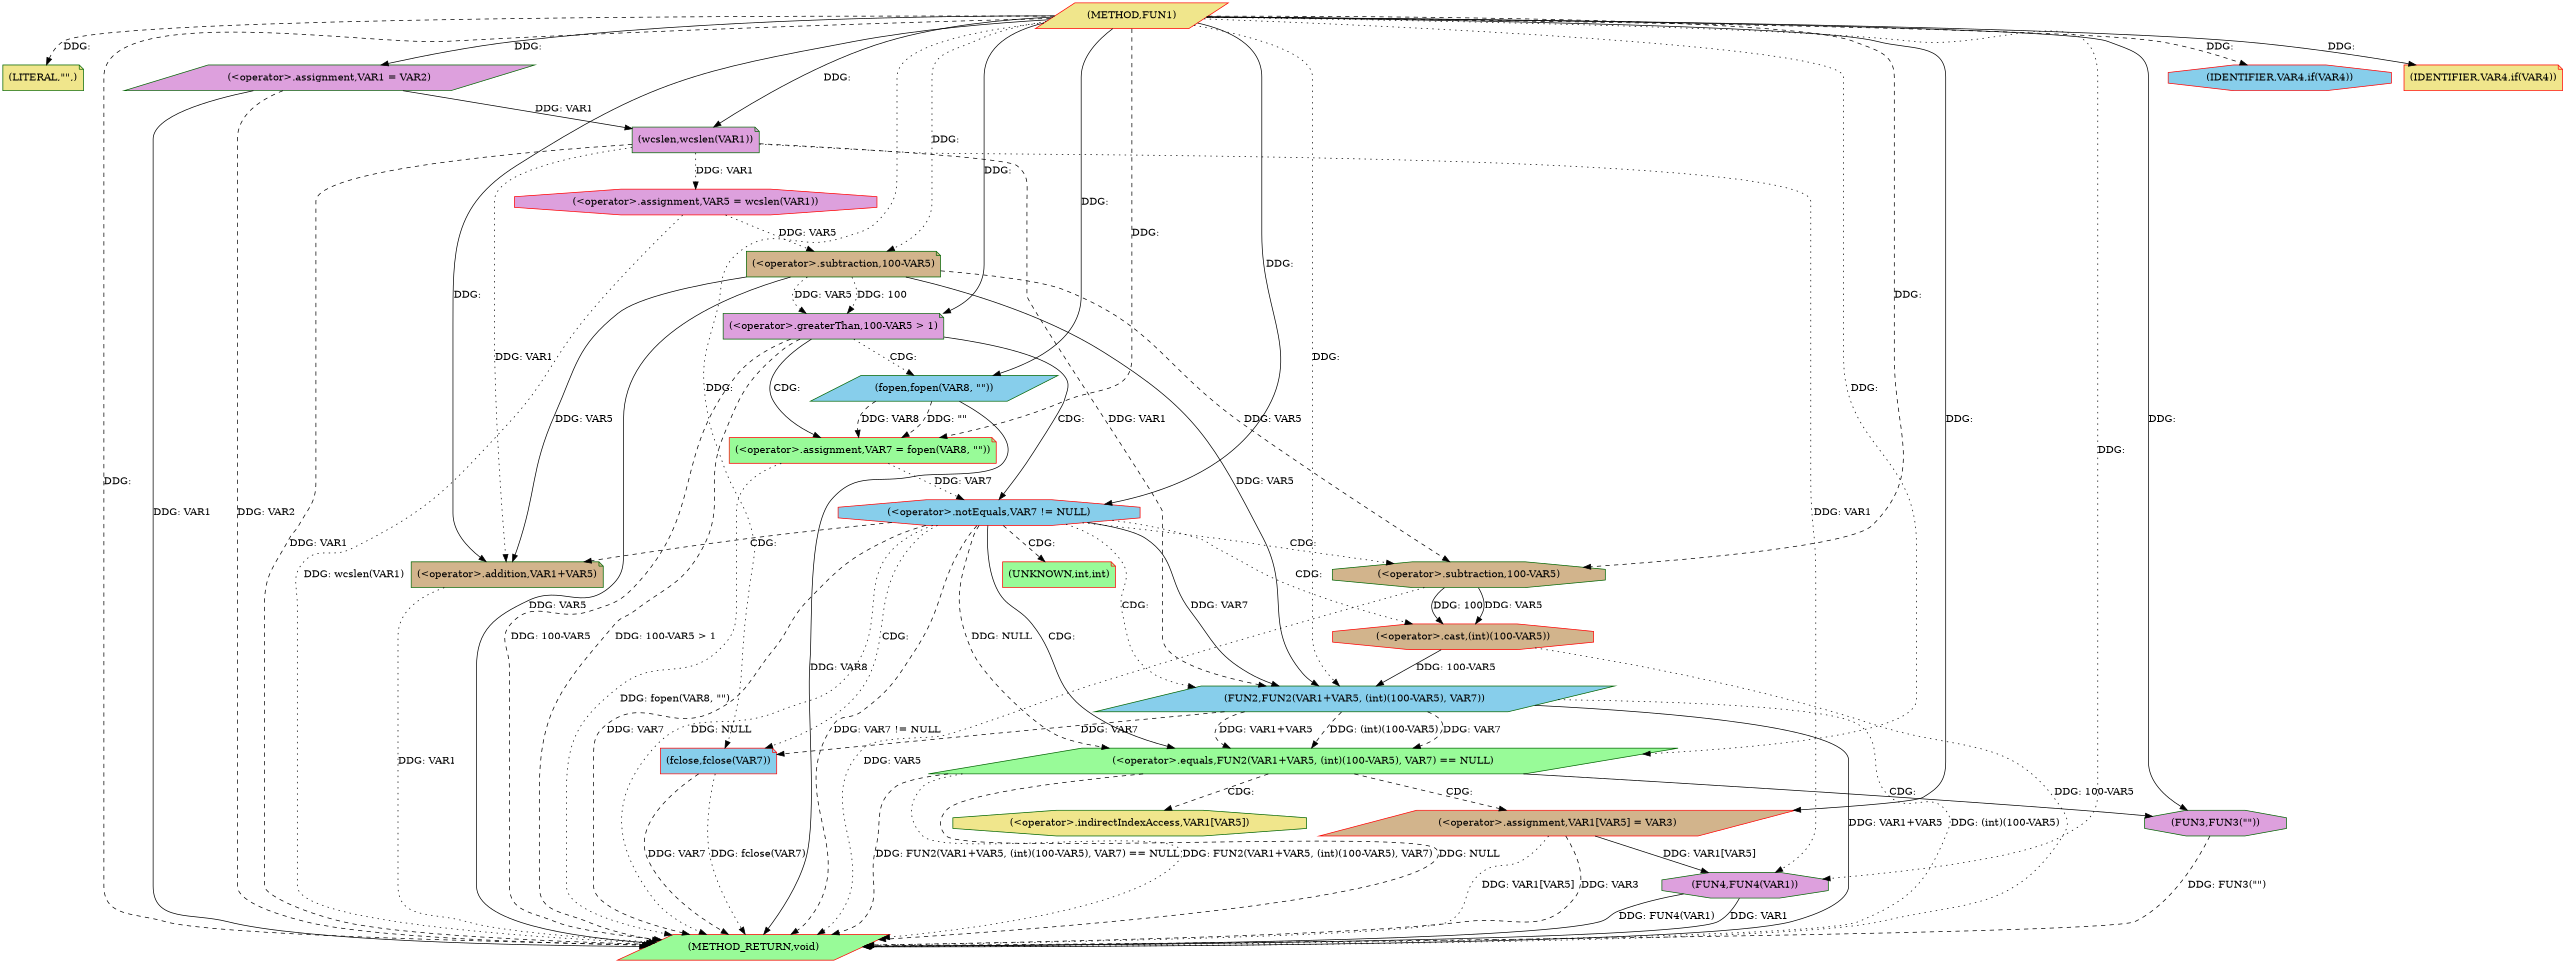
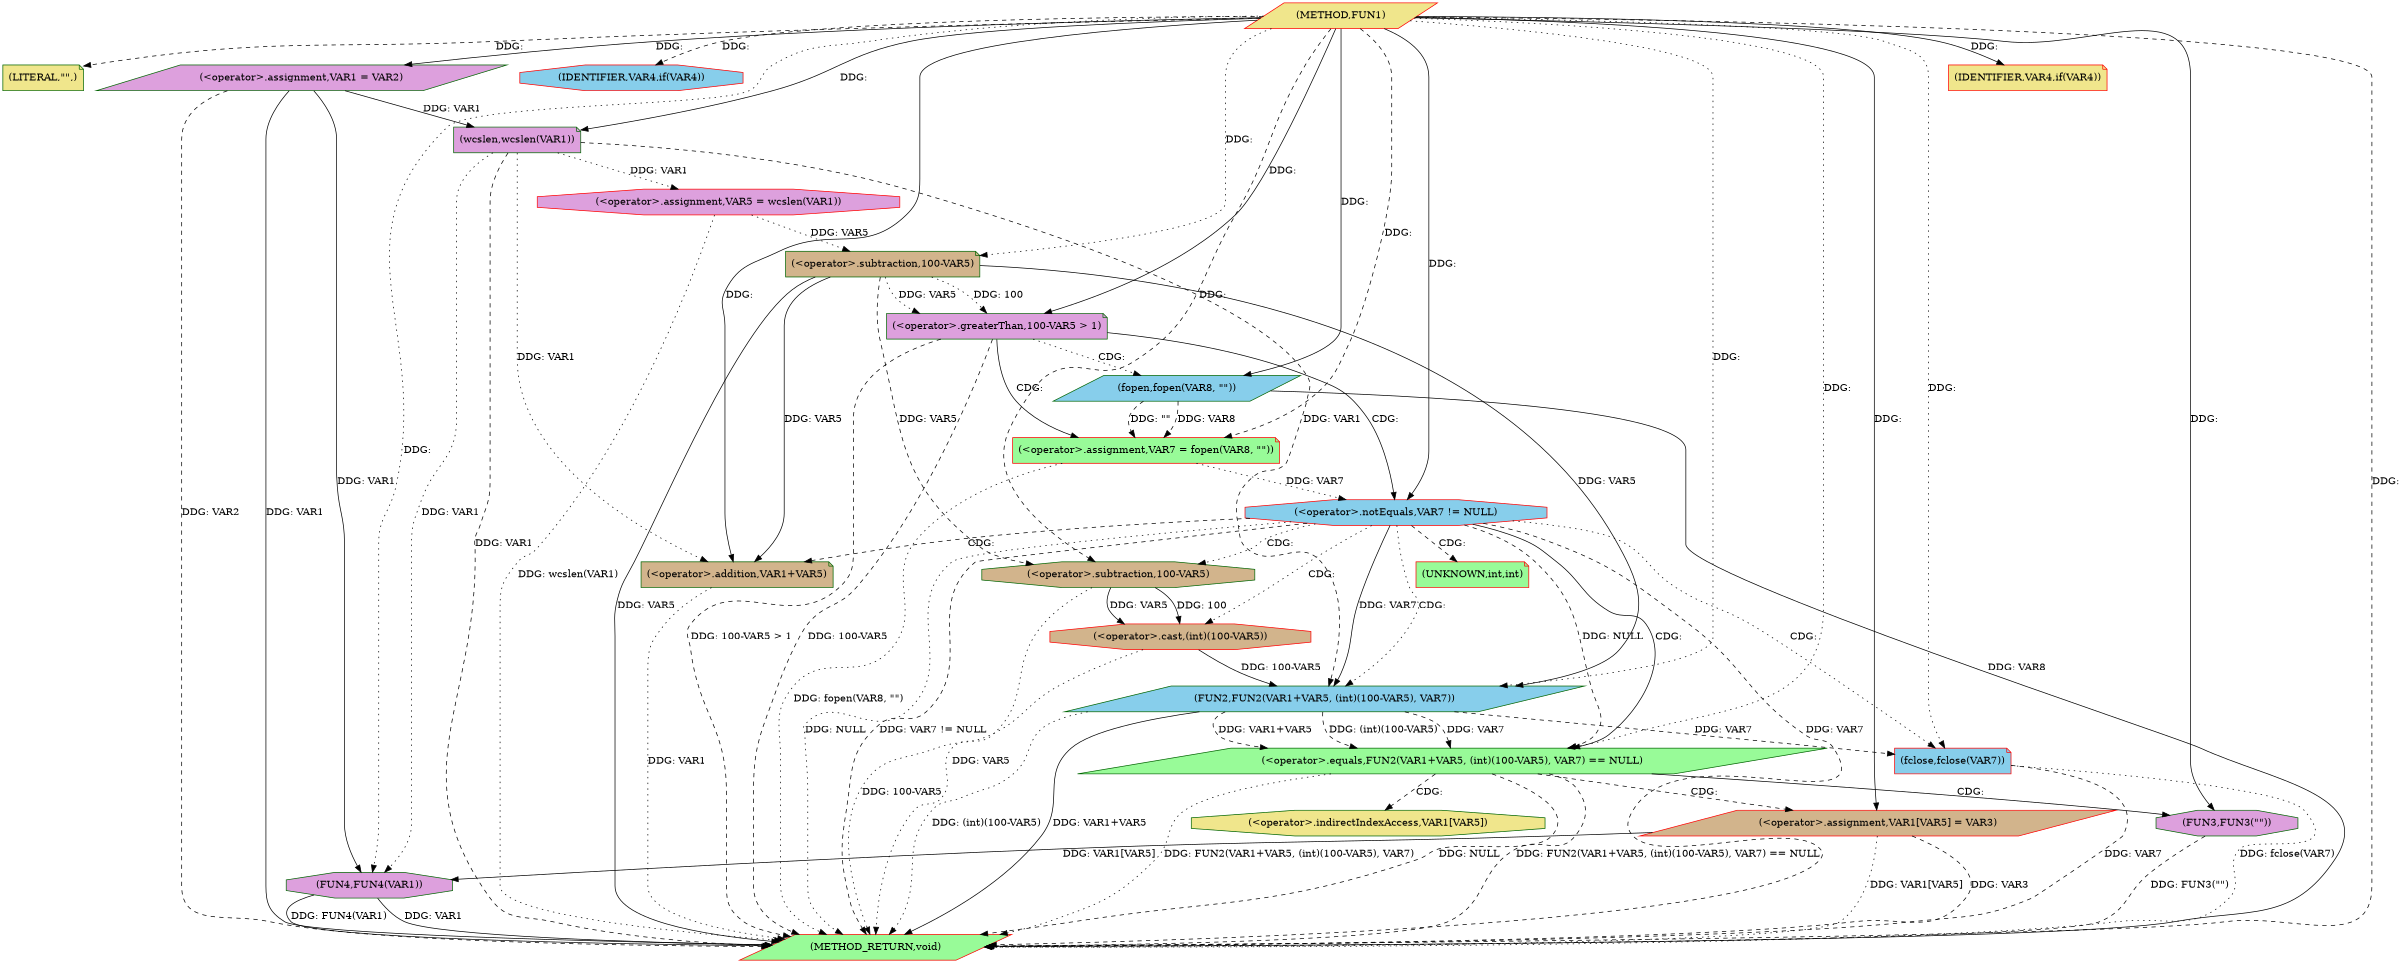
edge "(<operator>.assignment,VAR1 = VAR2)" -> "(FUN4,FUN4(VAR1))": added, label "DDG: VAR1"
